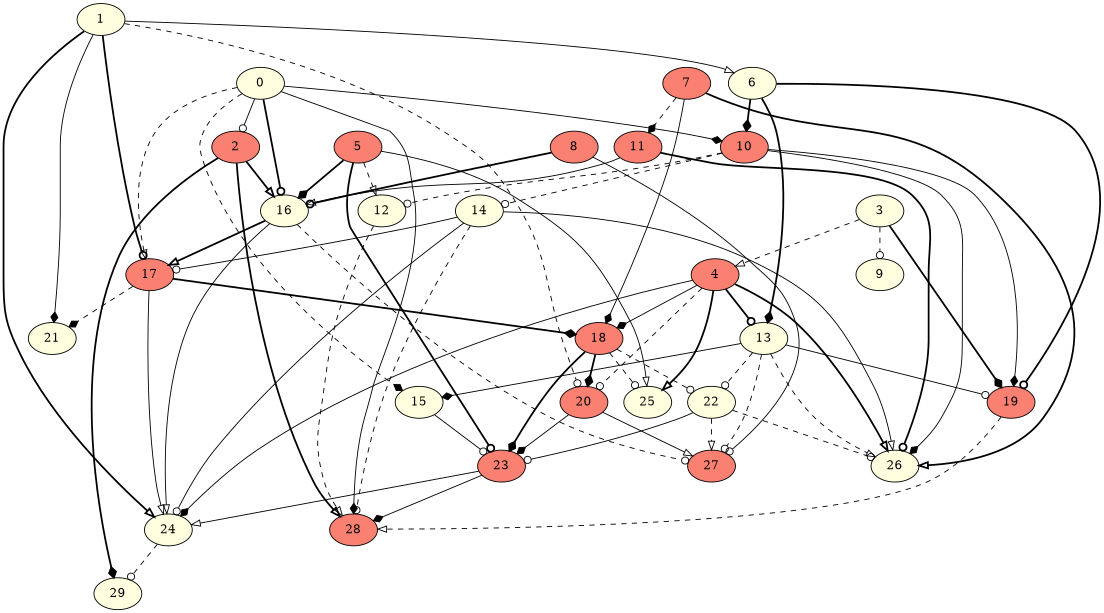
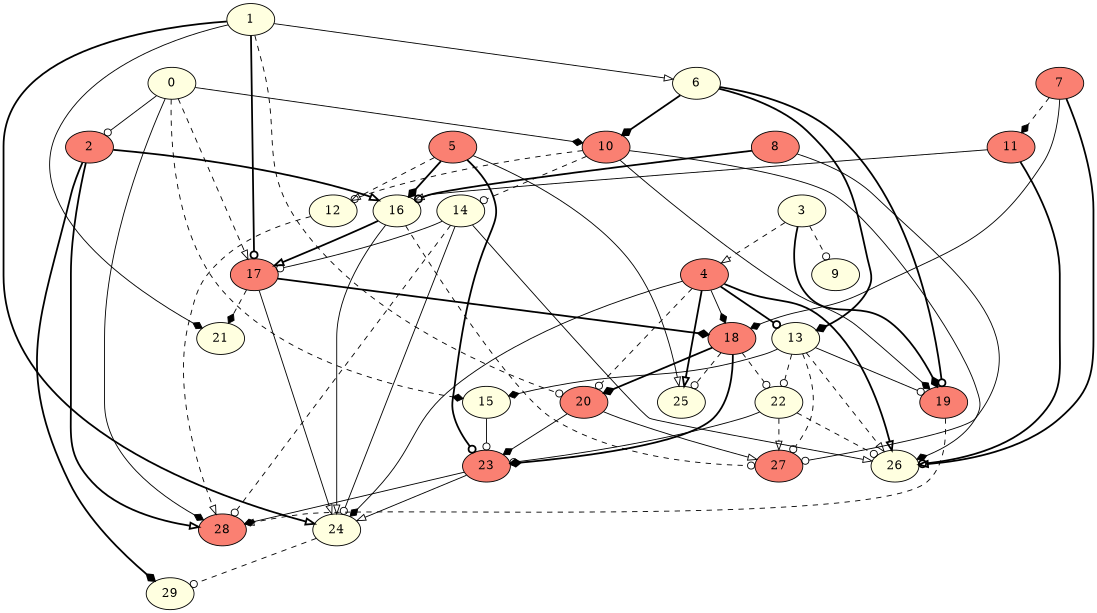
edge "0" -> "16": removed
